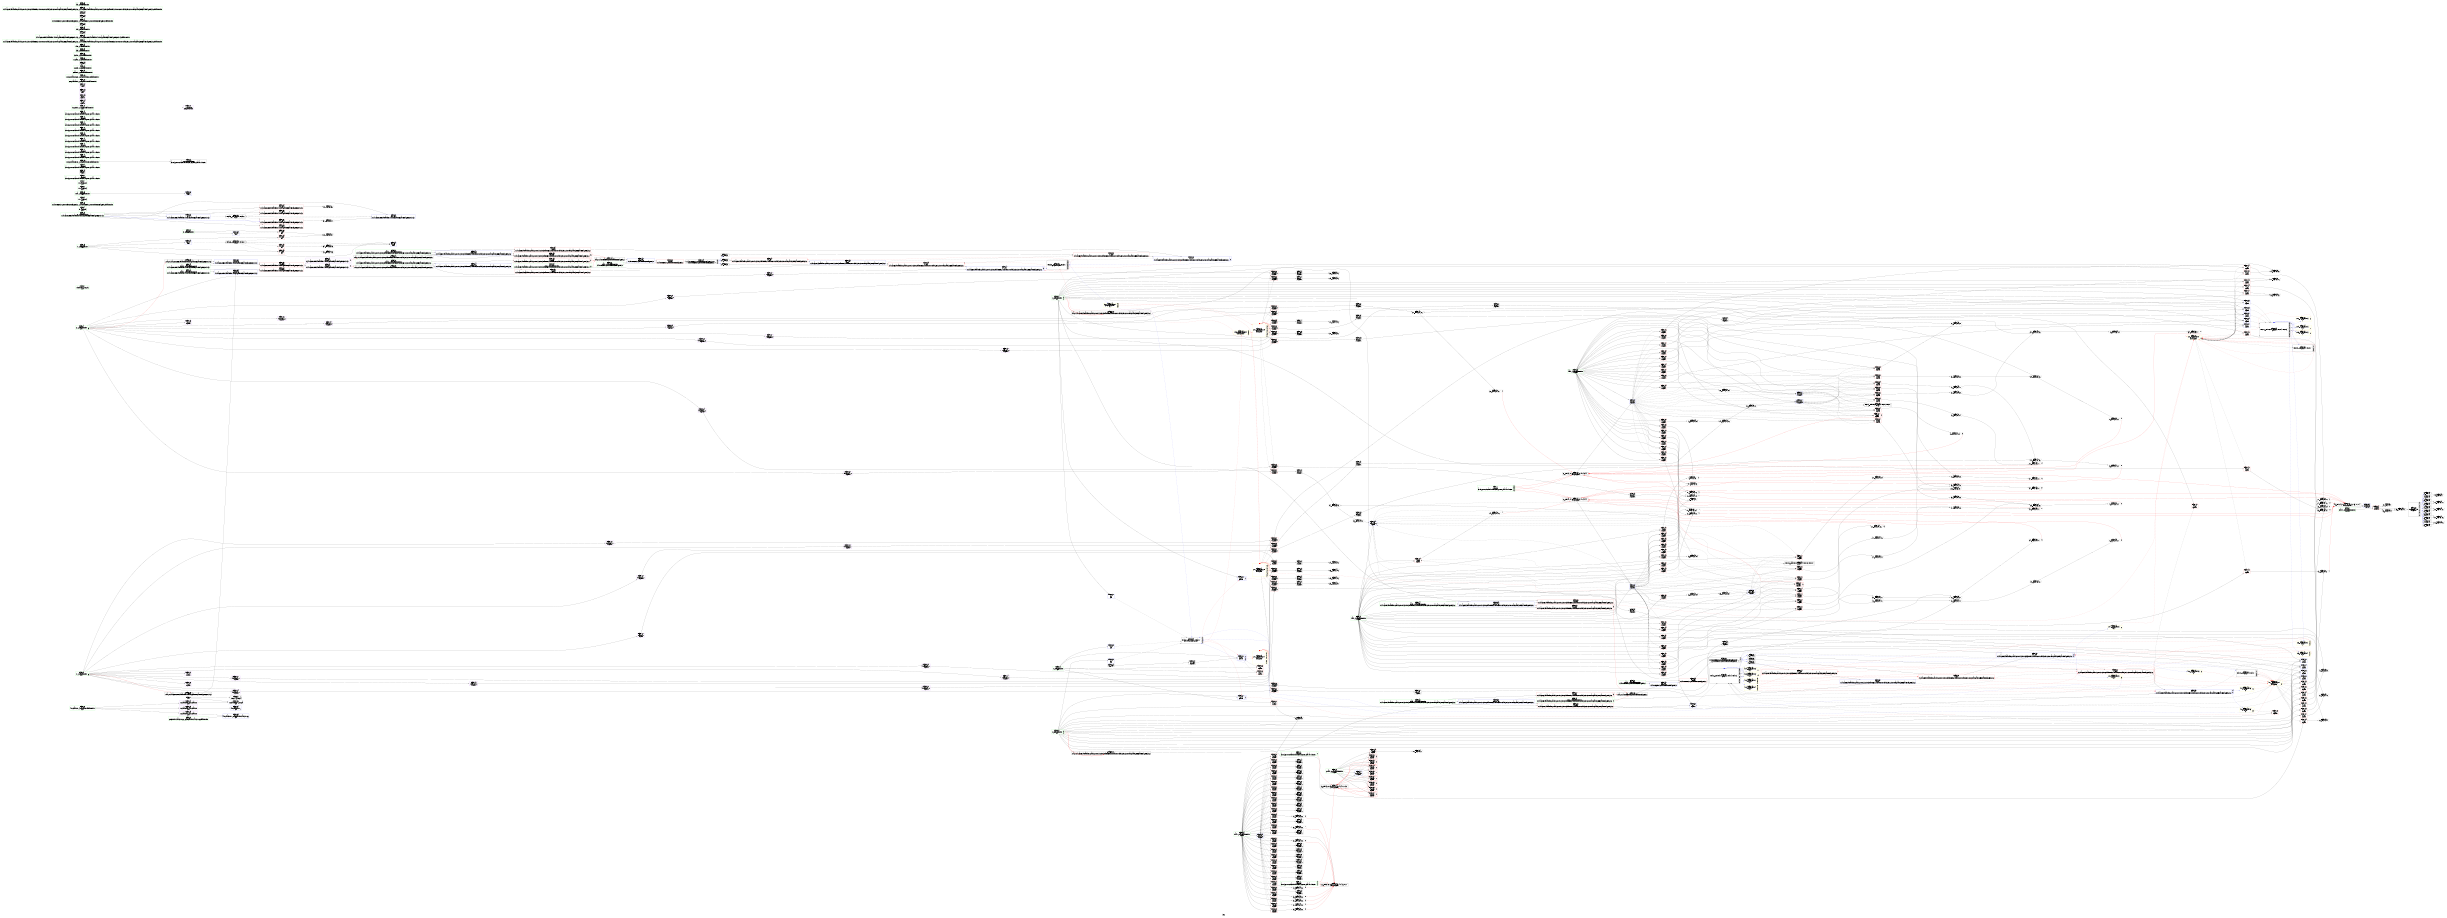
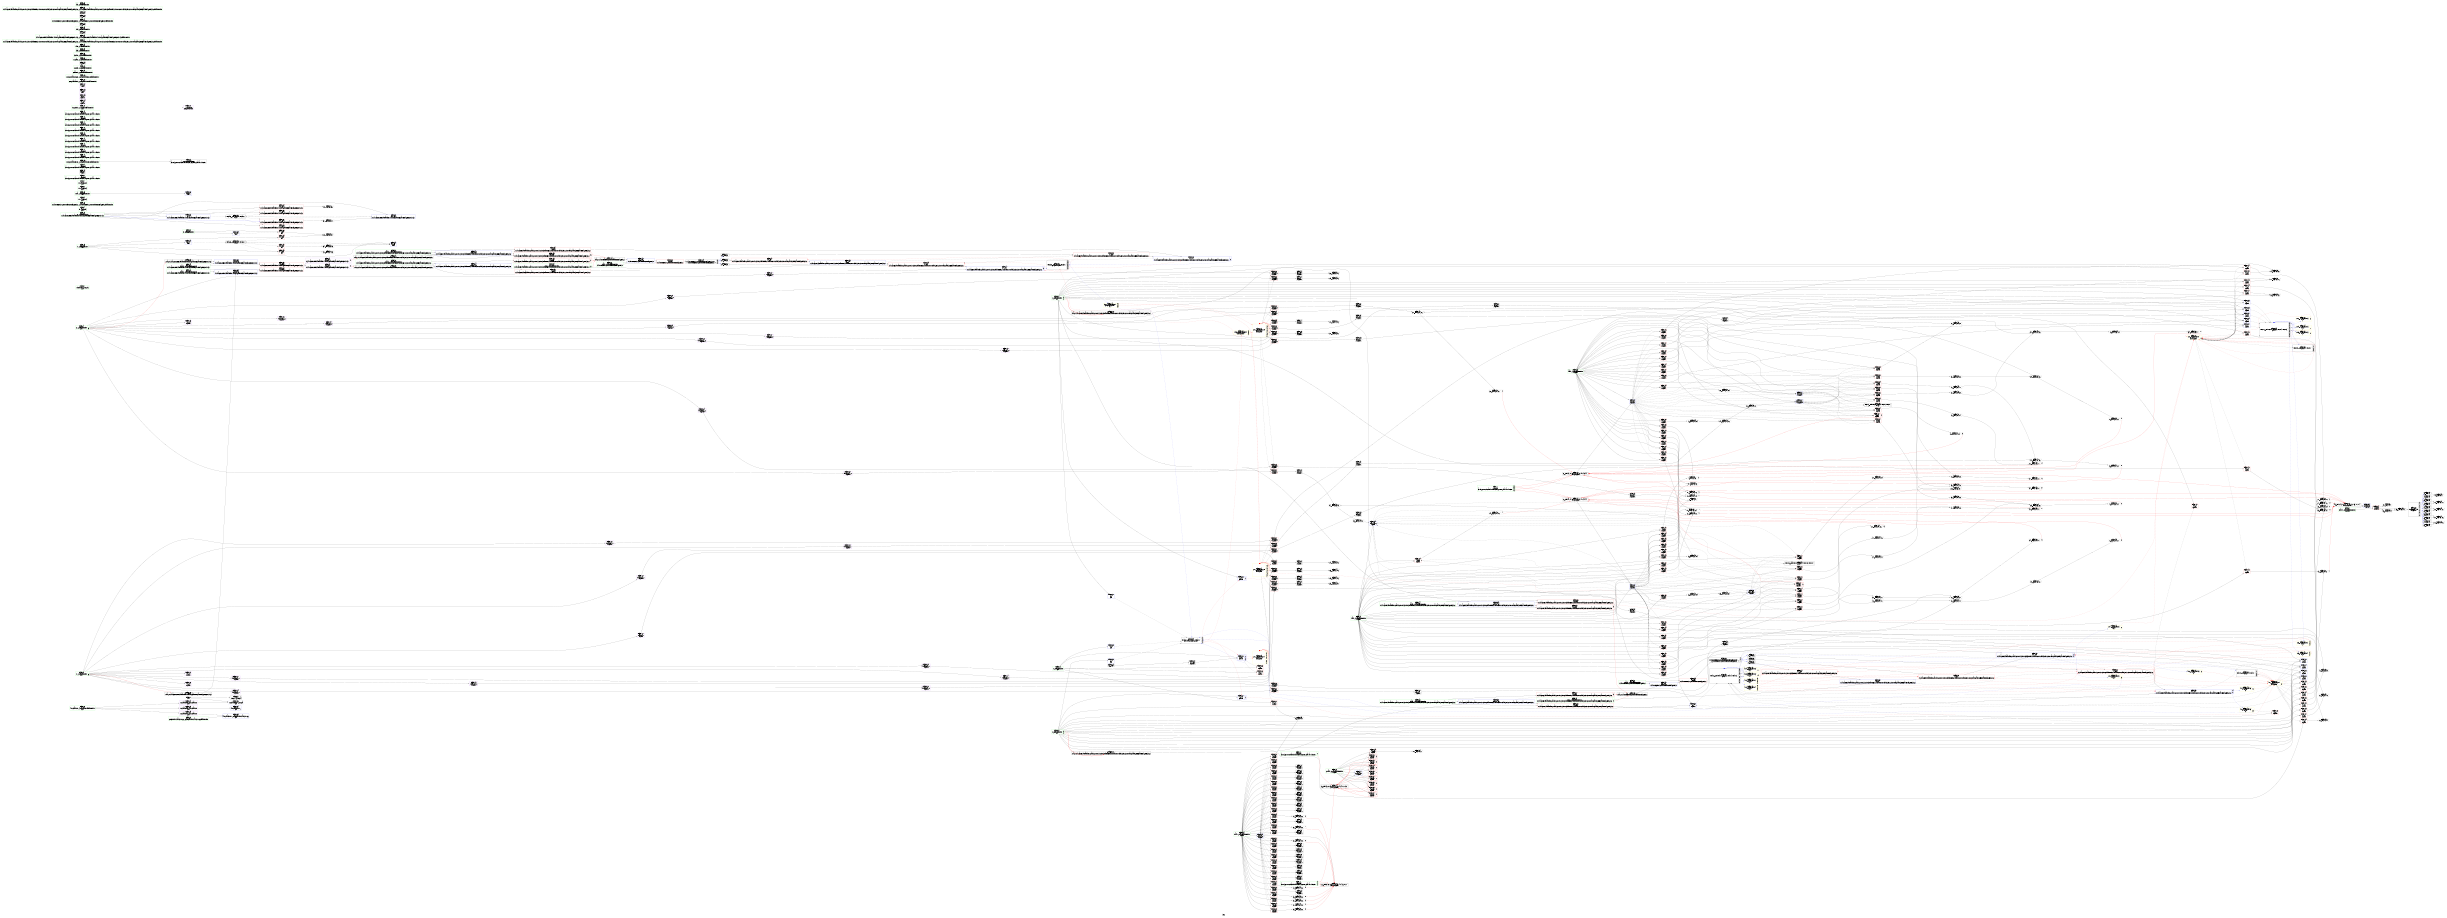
node "NodeID: 74": removed
